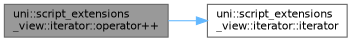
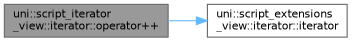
node "uni::script_extensions _view::iterator::operator++": label "uni::script_extensions _view::iterator::operator++" -> "uni::script_iterator _view::iterator::operator++"
